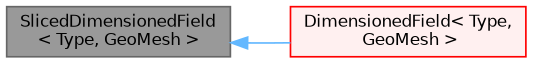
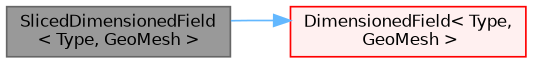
edge "DimensionedField< Type, GeoMesh >" -> "SlicedDimensionedField < Type, GeoMesh >": reversed
